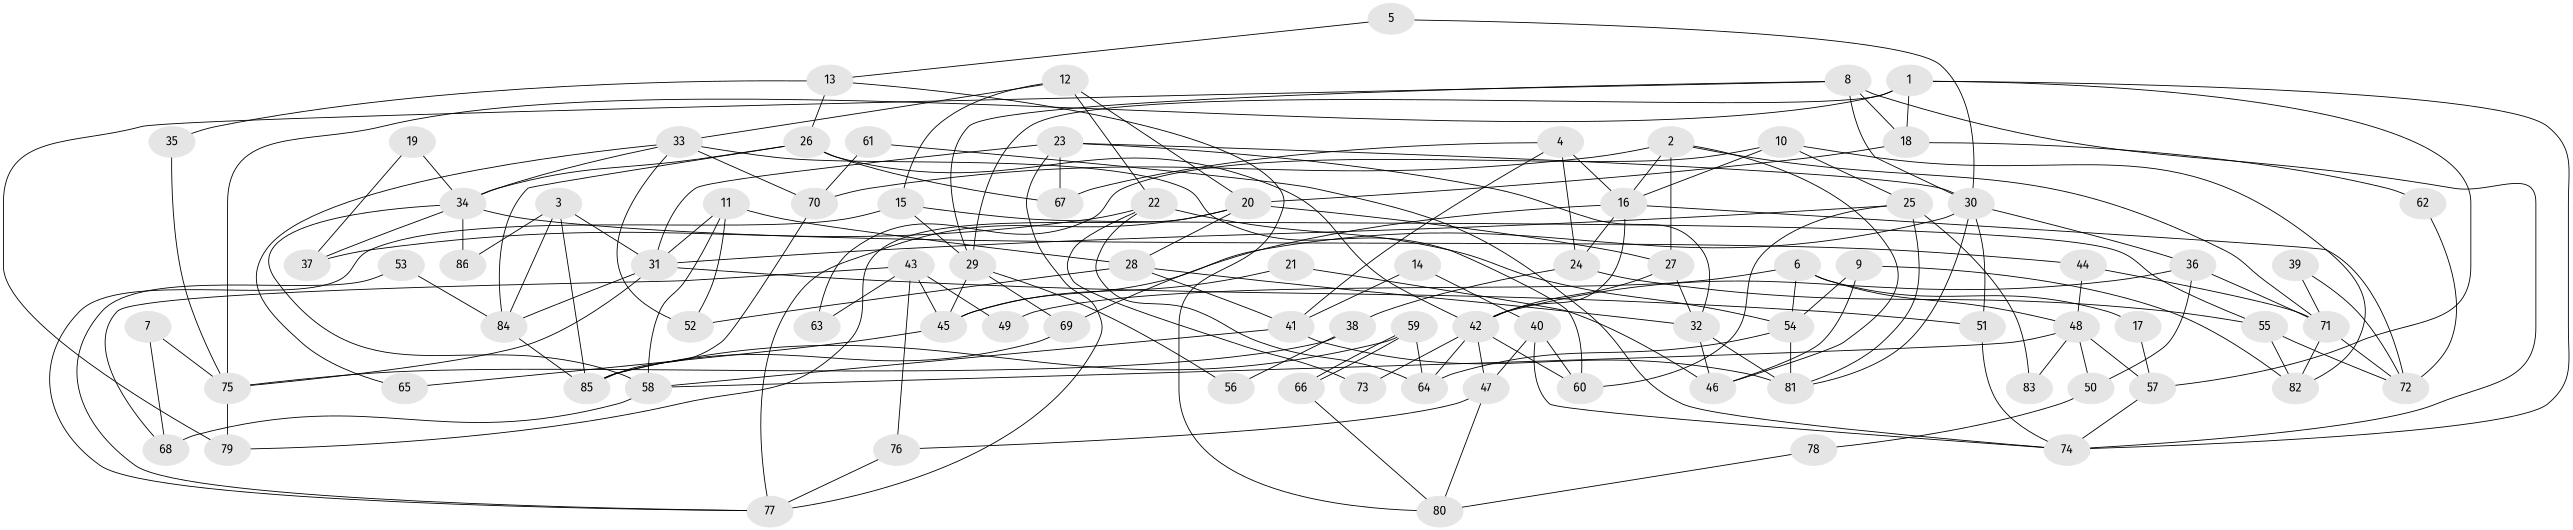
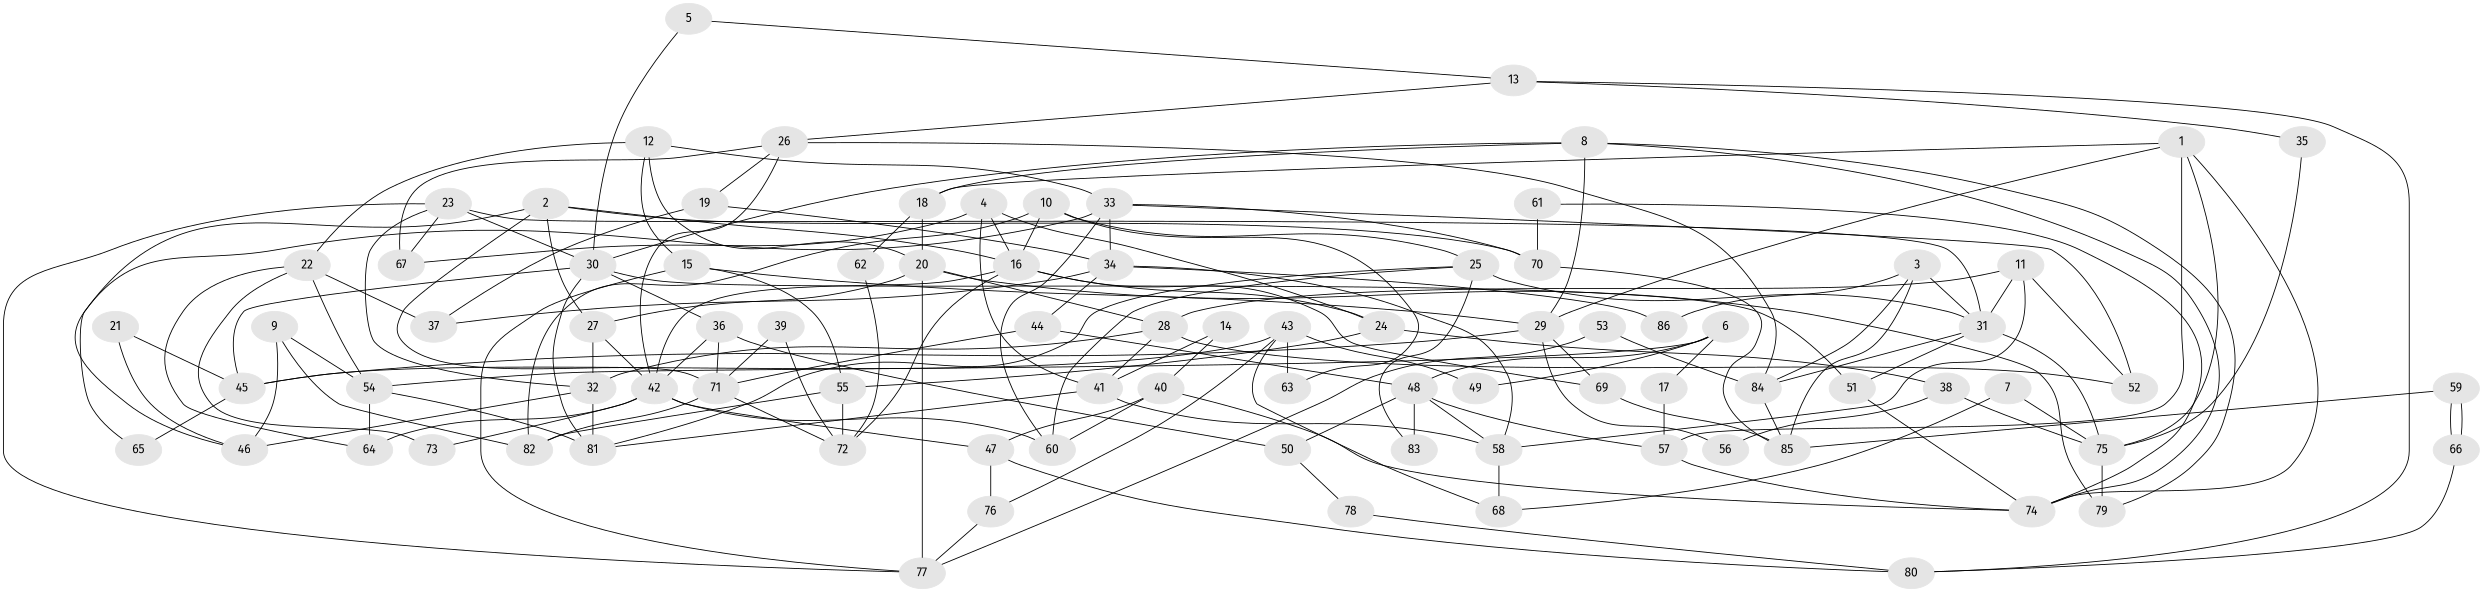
edge "26" -- "34": now "26" -- "19"
edge "59" -- "64": removed
